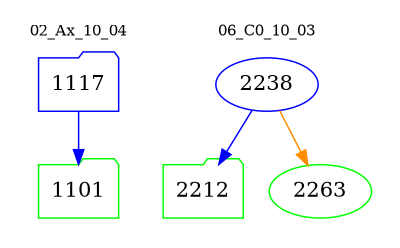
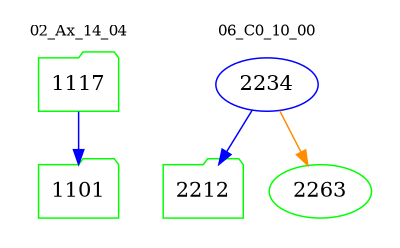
cluster "02_Ax_10_04": label "02_Ax_10_04" -> "02_Ax_14_04"
cluster "06_C0_10_03": label "06_C0_10_03" -> "06_C0_10_00"
node "1117": color blue -> green
node "2238": label "2238" -> "2234"
